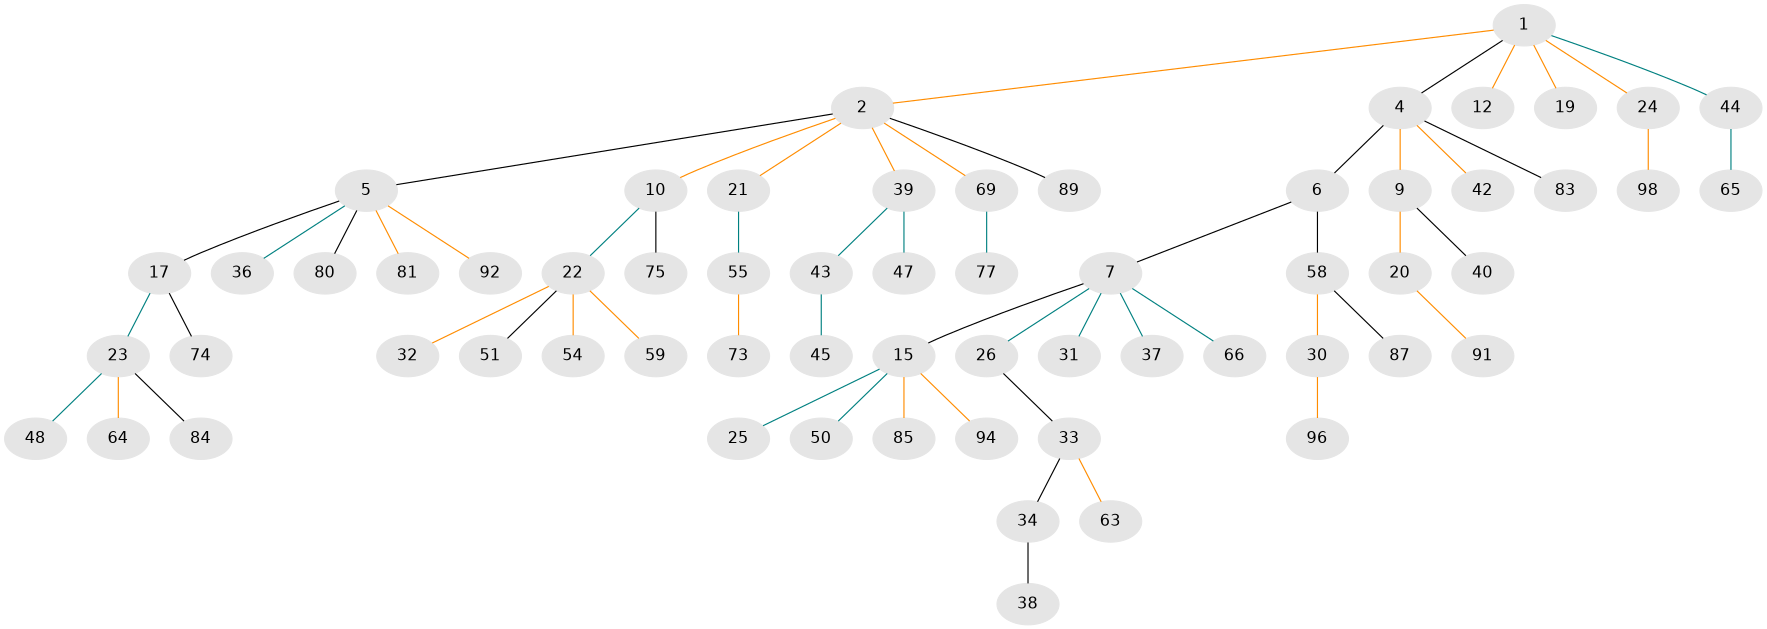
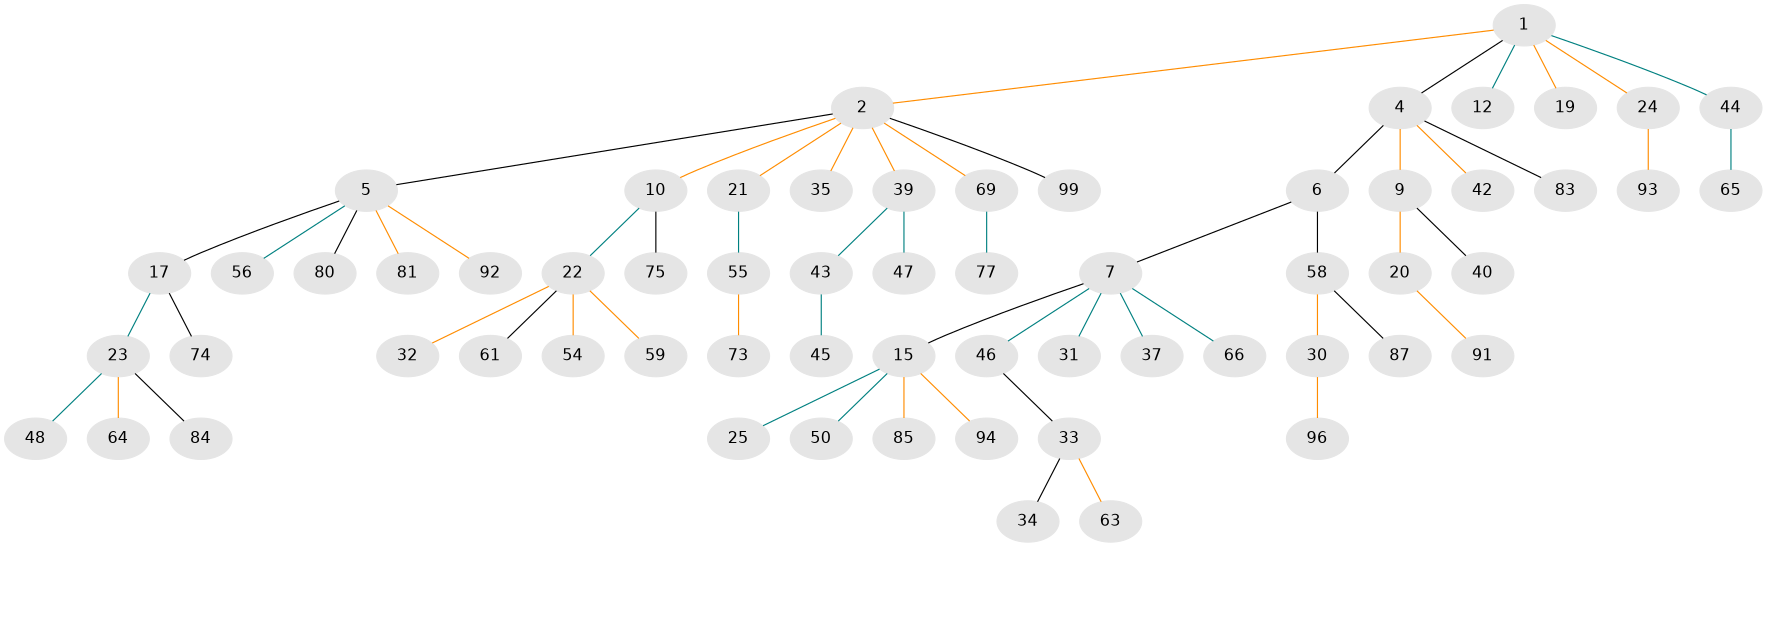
edge "1" -- "12": color darkorange -> teal
node "35": added
node "89": label "89" -> "99"
node "98": label "98" -> "93"
node "36": label "36" -> "56"
node "51": label "51" -> "61"
node "26": label "26" -> "46"
node "38": removed
